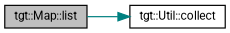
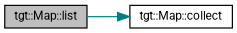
node "tgt::Util::collect": label "tgt::Util::collect" -> "tgt::Map::collect"
